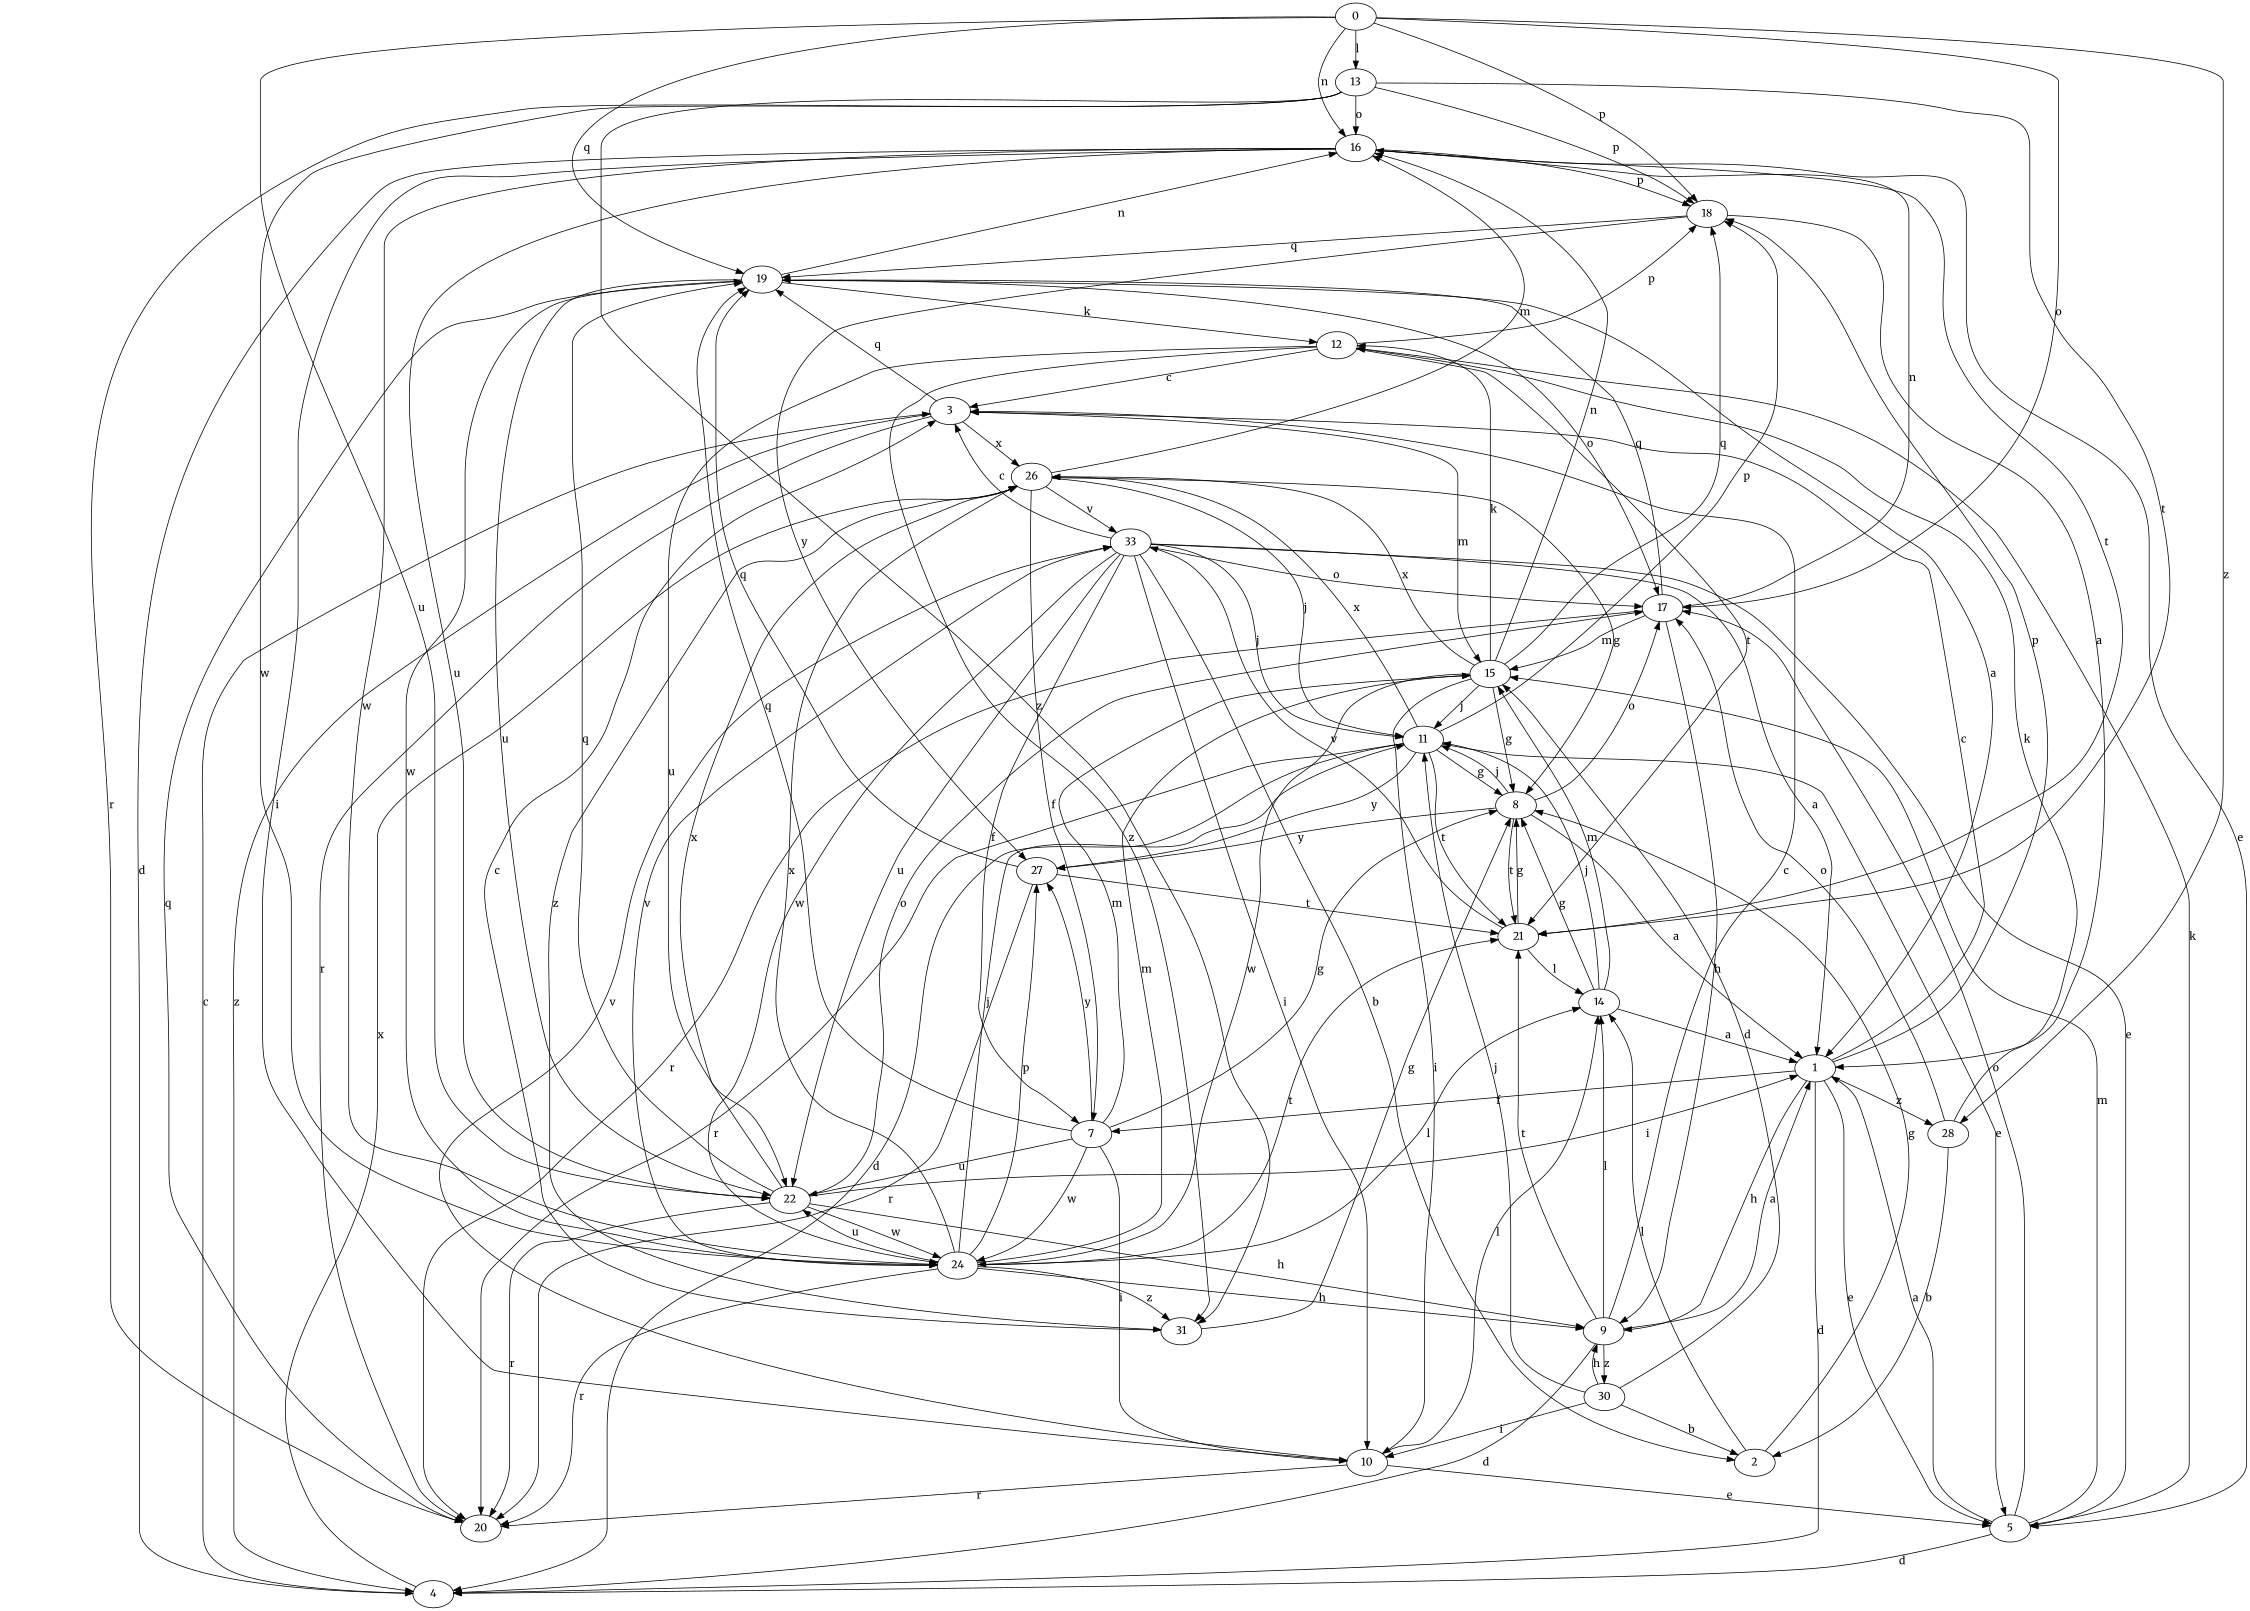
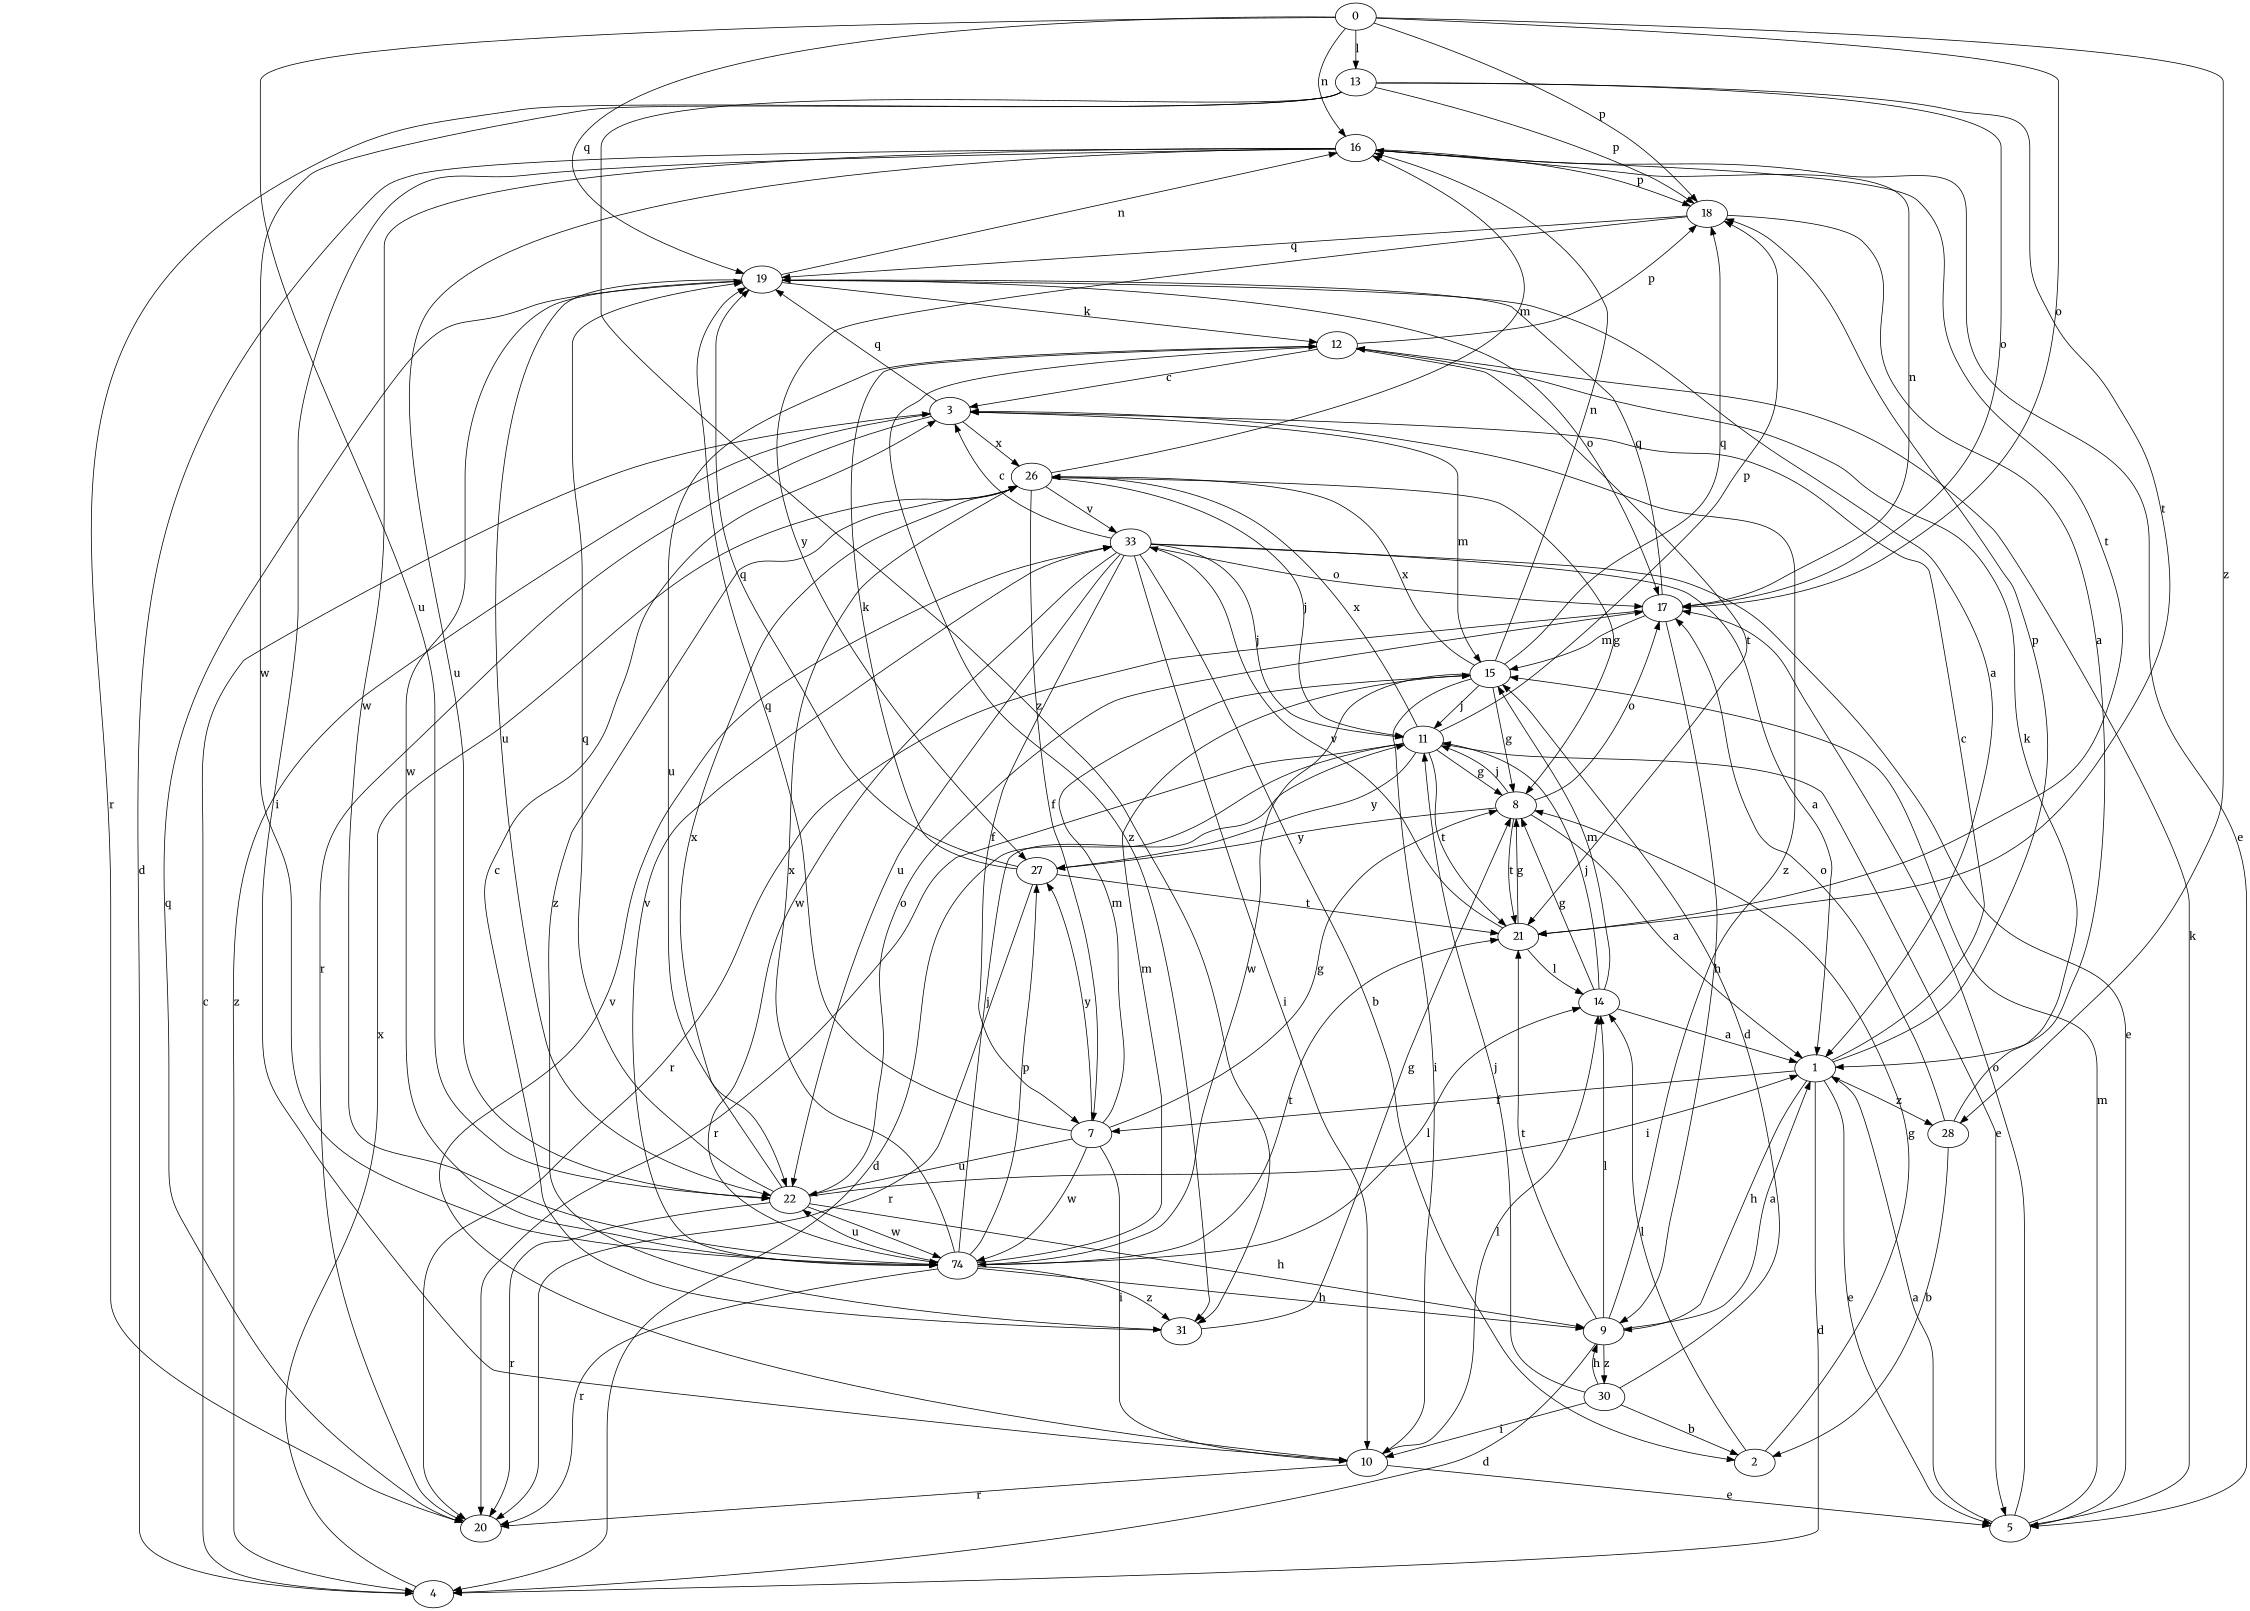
edge "13" -> "16": now "13" -> "17"
edge "15" -> "12": now "27" -> "12"
edge "9" -> "3": label "c" -> "z"
node "24": label "24" -> "74"
edge "5" -> "4": removed, label "d"
